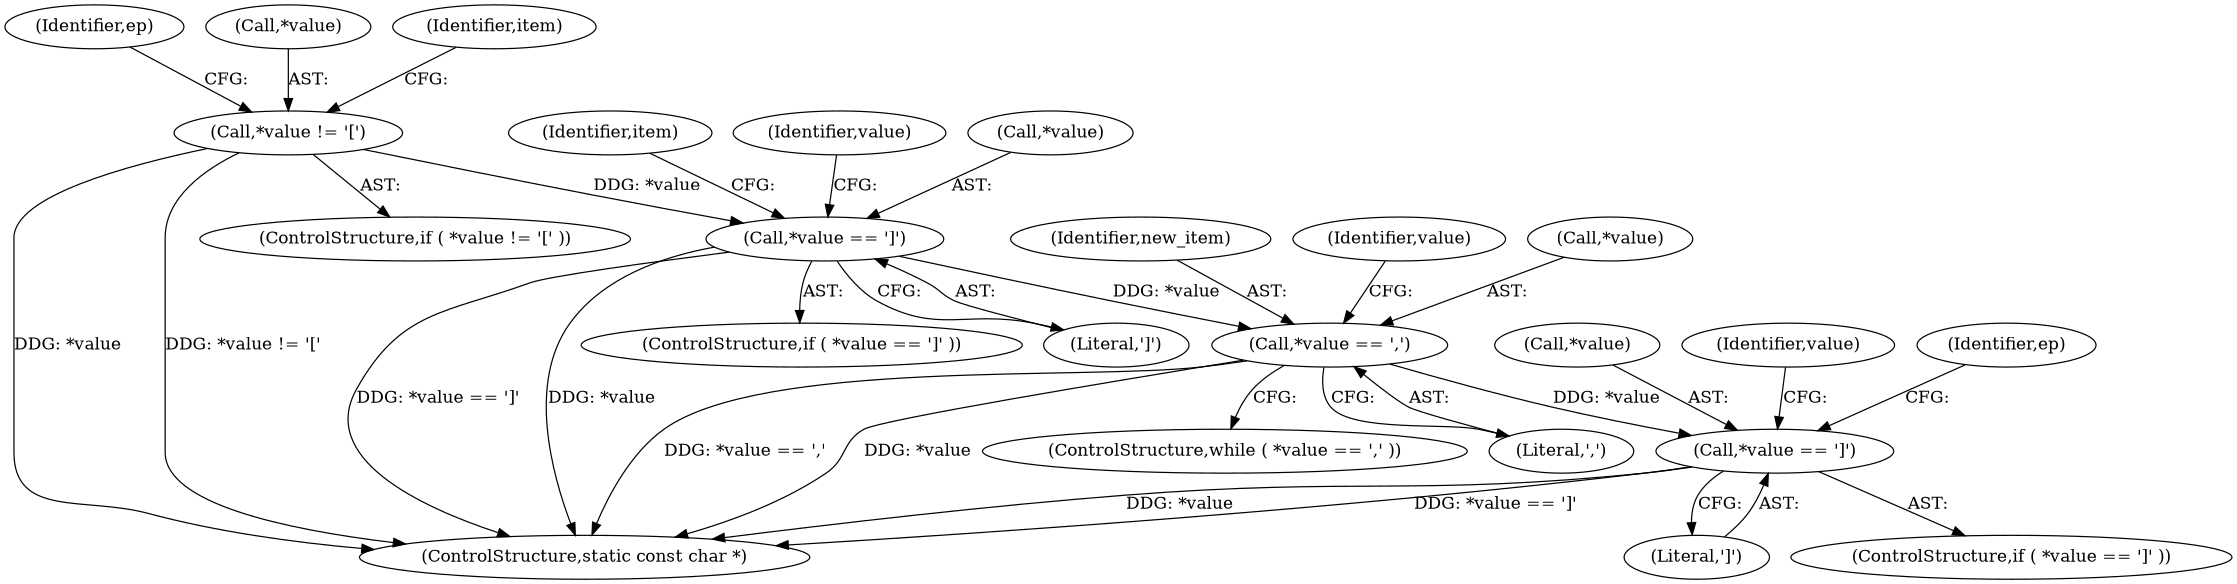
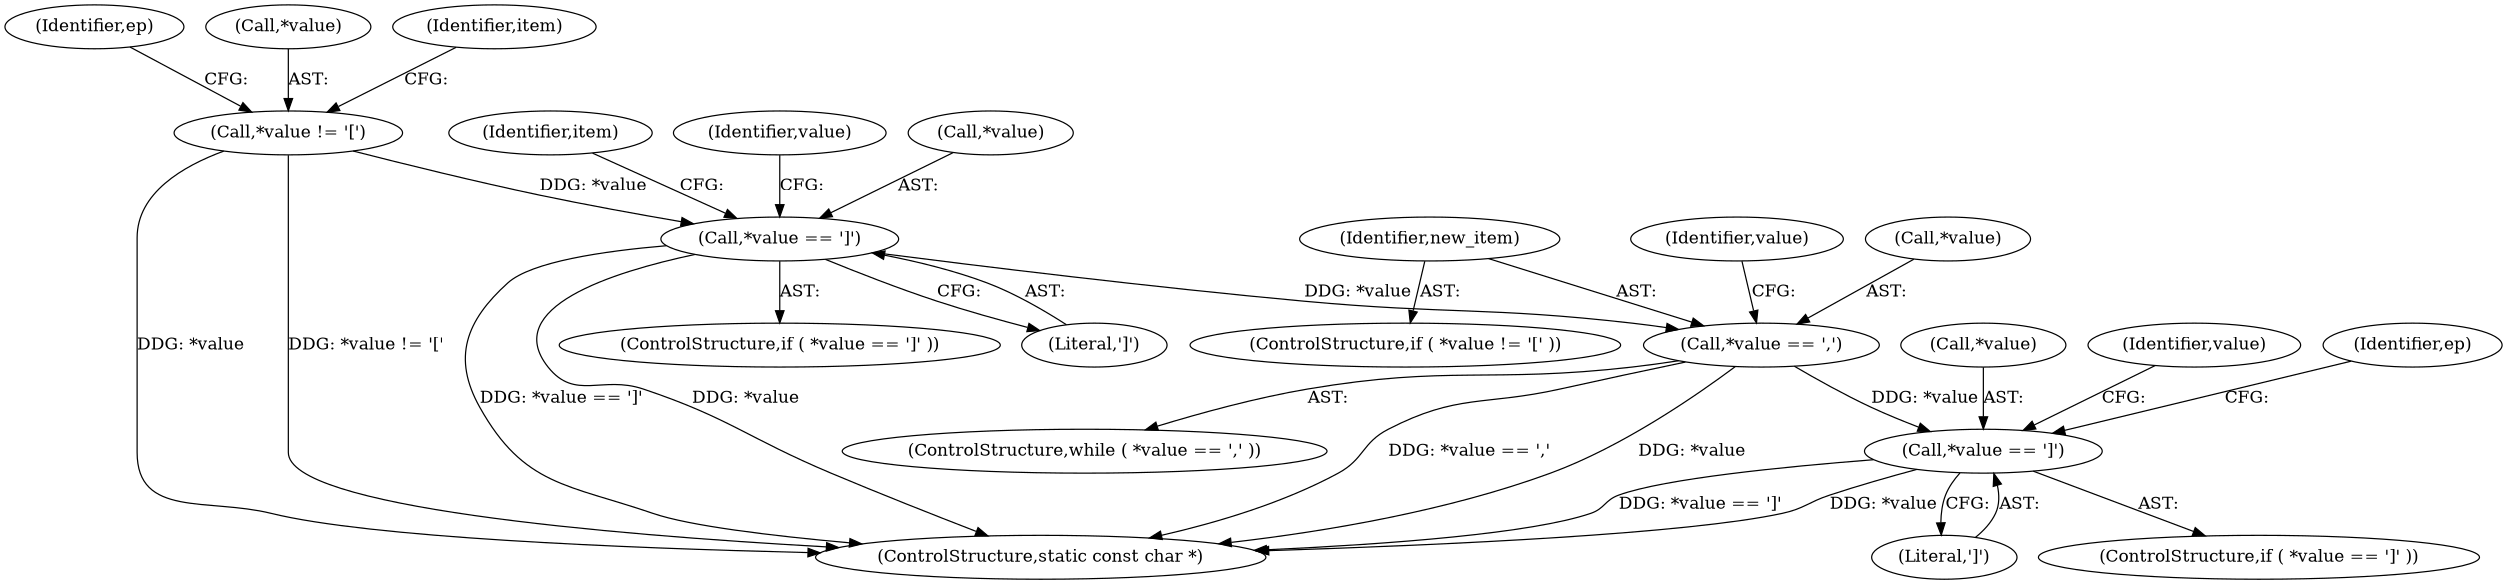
edge "(Call,*value != '[')" -> "(ControlStructure,if ( *value != '[' ))": now "(Identifier,new_item)" -> "(ControlStructure,if ( *value != '[' ))"
edge "(Call,*value == ',')" -> "(ControlStructure,while ( *value == ',' ))": label "CFG: " -> "AST: "
node "(Literal,',')": removed
